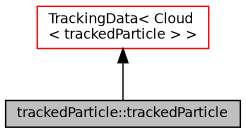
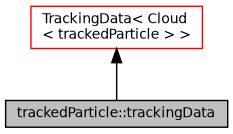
node "trackedParticle::trackedParticle": label "trackedParticle::trackedParticle" -> "trackedParticle::trackingData"
